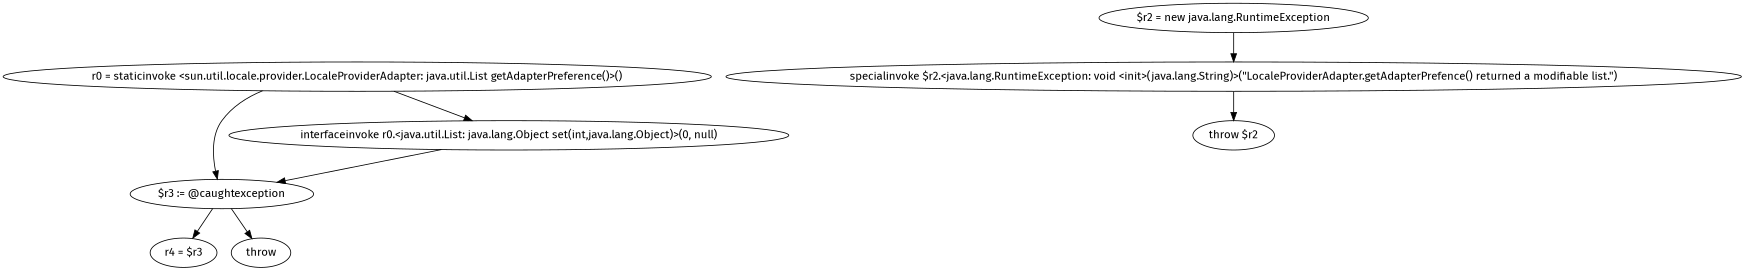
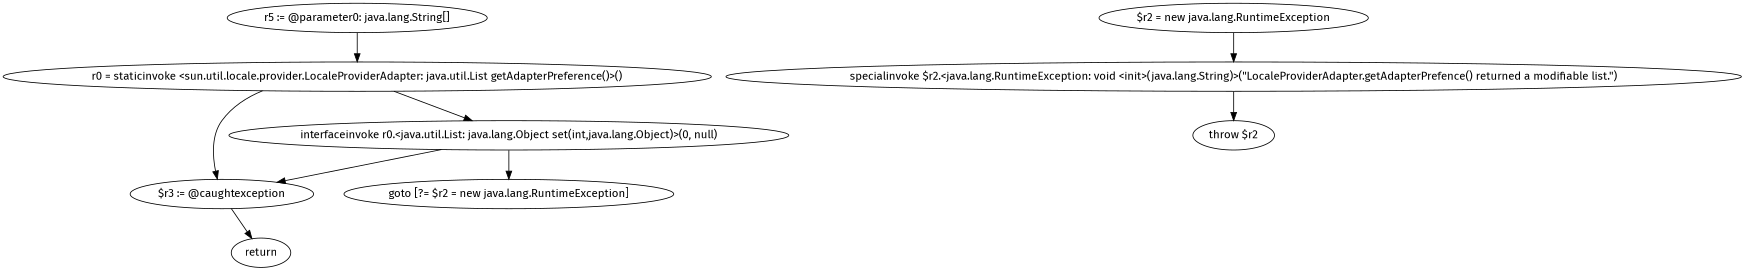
node "r5 := @parameter0: java.lang.String[]": added
node "goto [?= $r2 = new java.lang.RuntimeException]": added
node "r4 = $r3": removed
node "throw": label "throw" -> "return"
